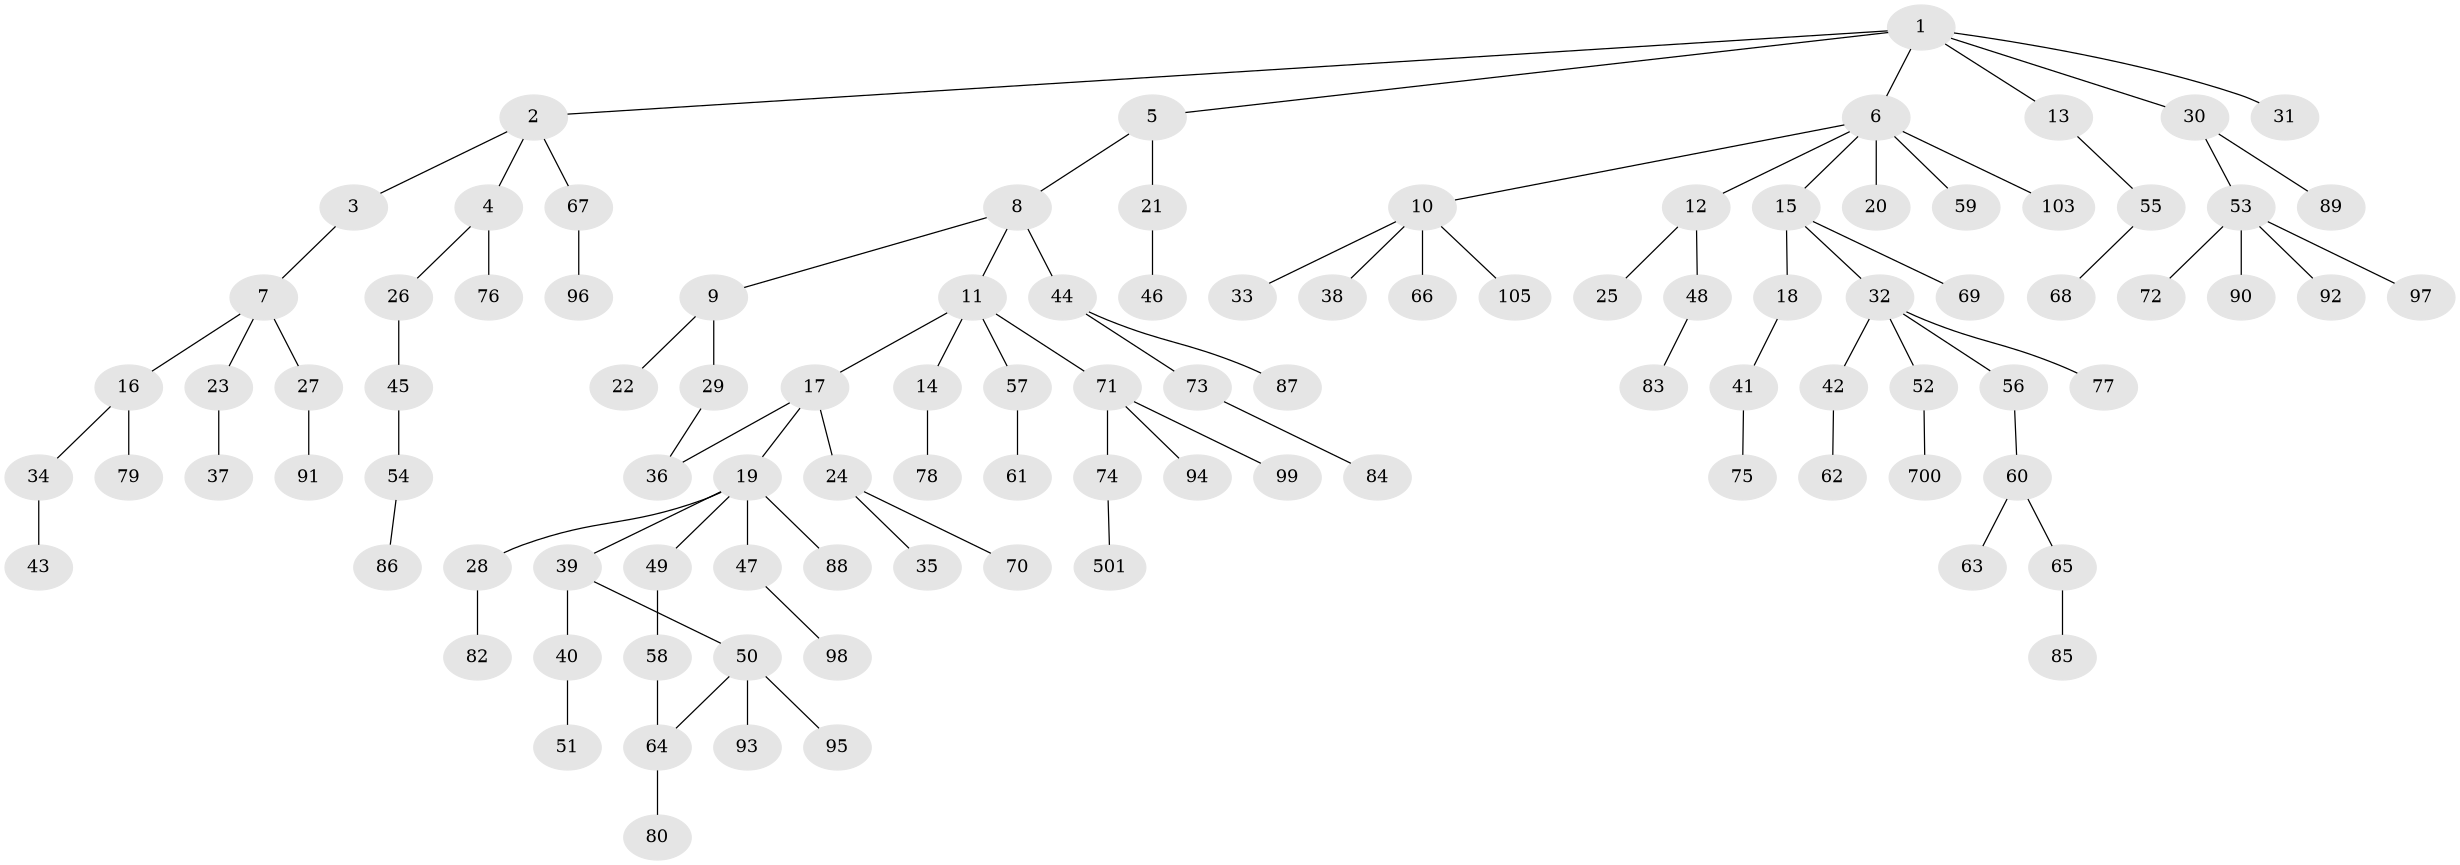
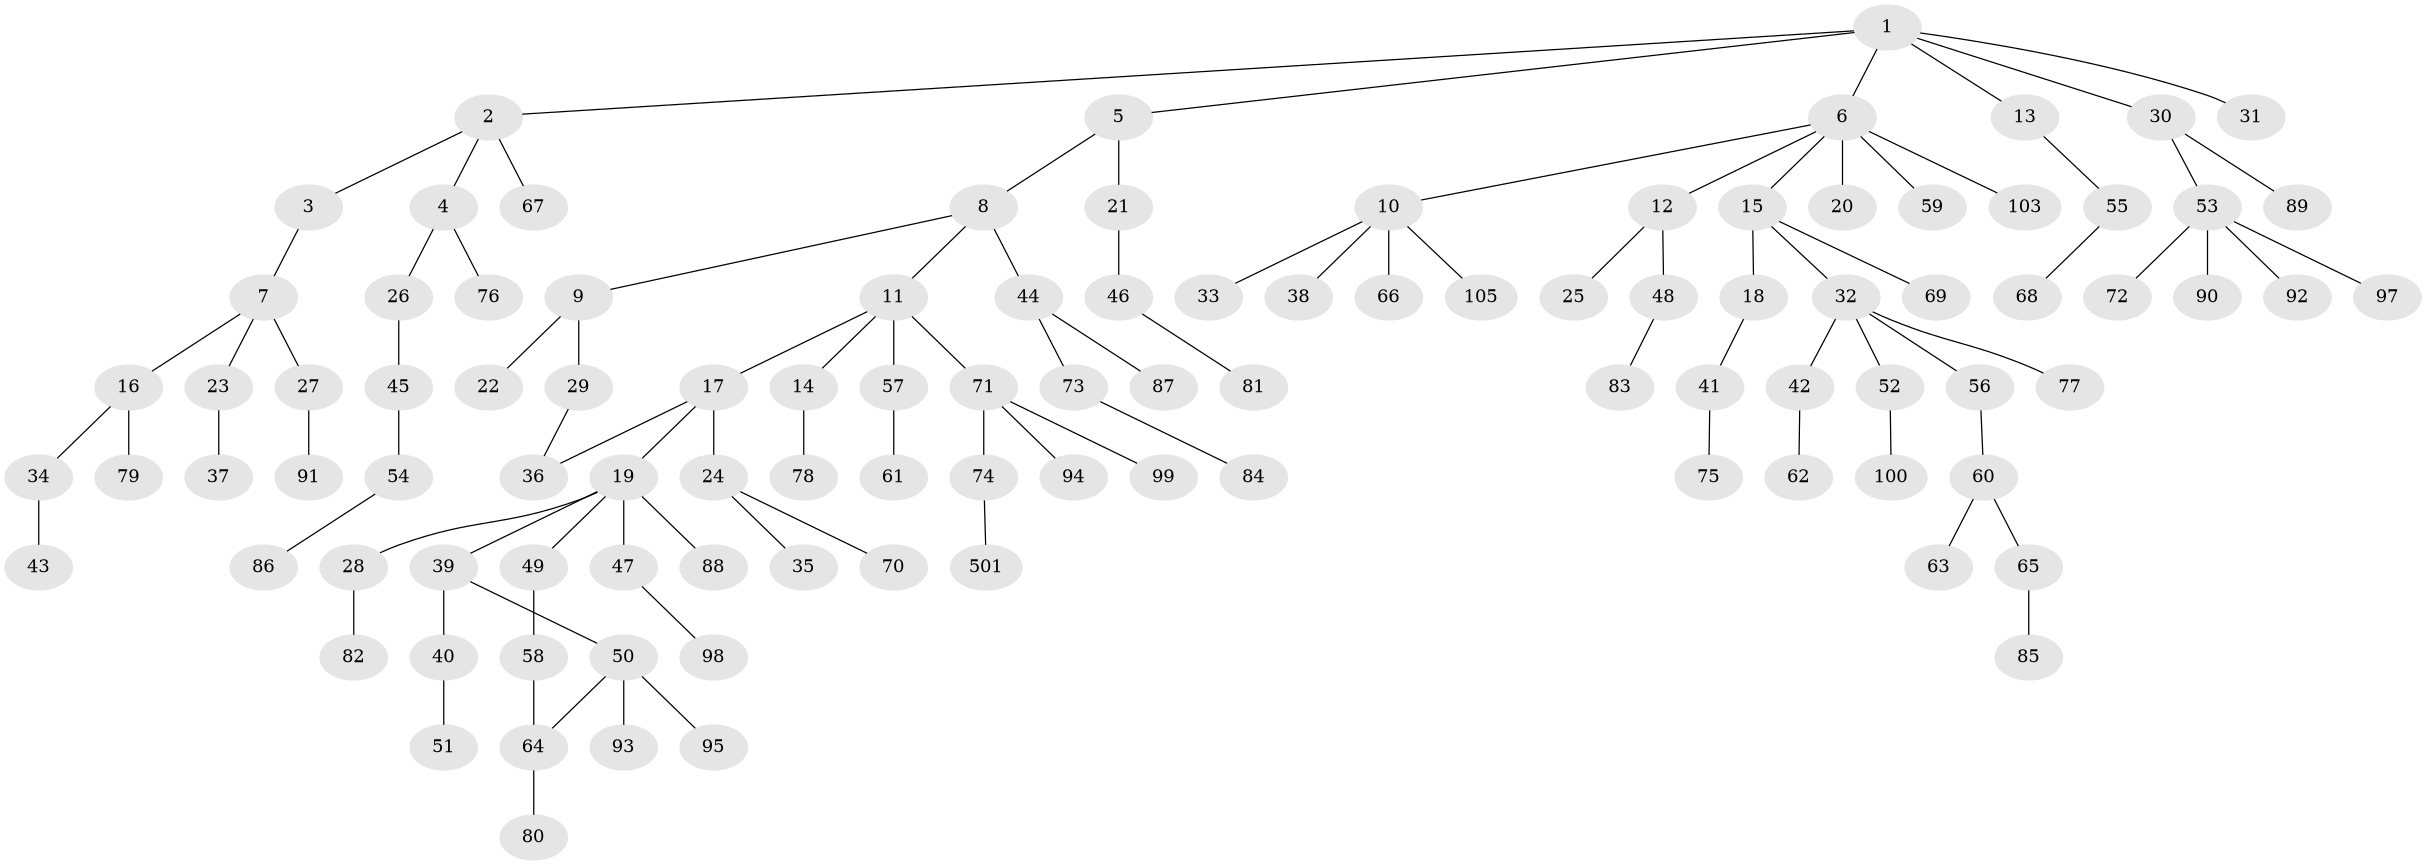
node "96": removed
node "81": added
node "700": label "700" -> "100"
